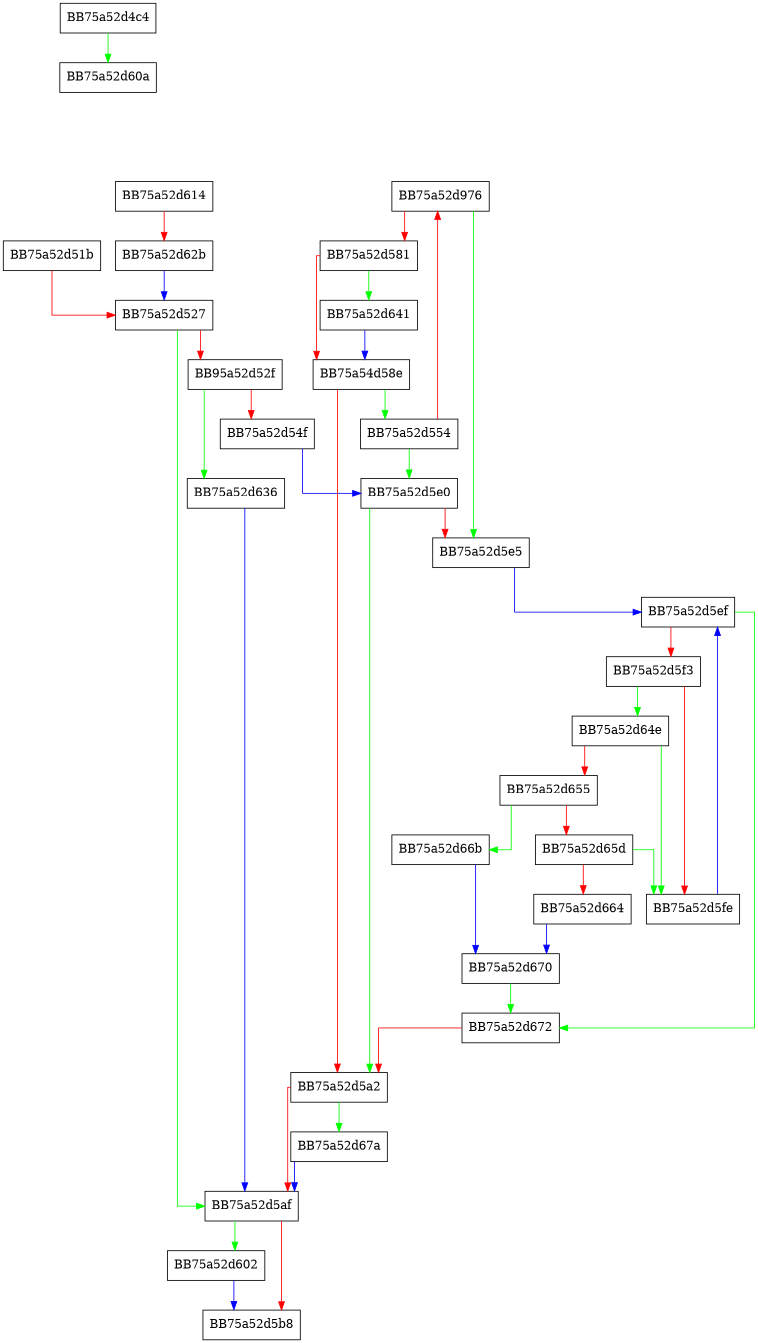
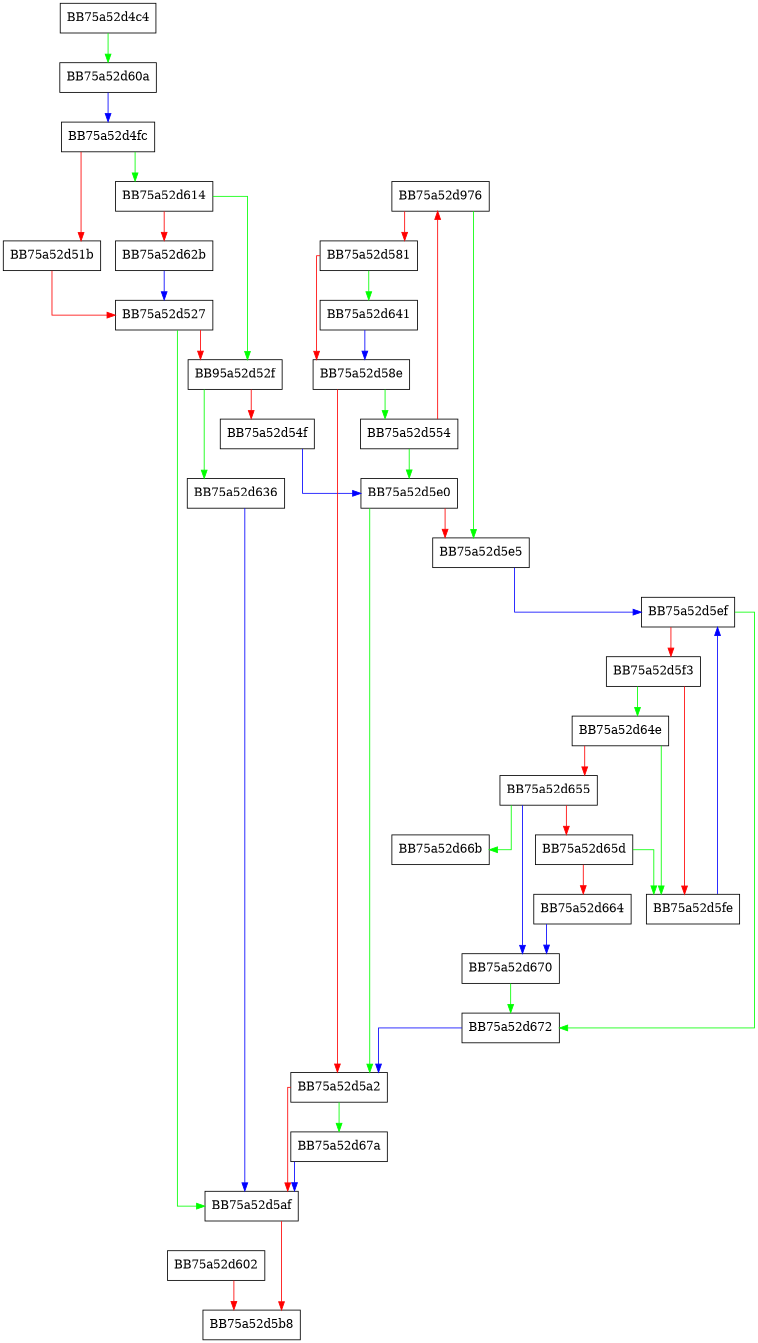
node "BB75a52d4fc": added
edge "BB75a52d614" -> "BB95a52d52f": added
node "BB75a54d58e": label "BB75a54d58e" -> "BB75a52d58e"
edge "BB75a52d66b" -> "BB75a52d670": now "BB75a52d655" -> "BB75a52d670"
edge "BB75a52d672" -> "BB75a52d5a2": color red -> blue
edge "BB75a52d5af" -> "BB75a52d602": removed
edge "BB75a52d602" -> "BB75a52d5b8": color blue -> red
